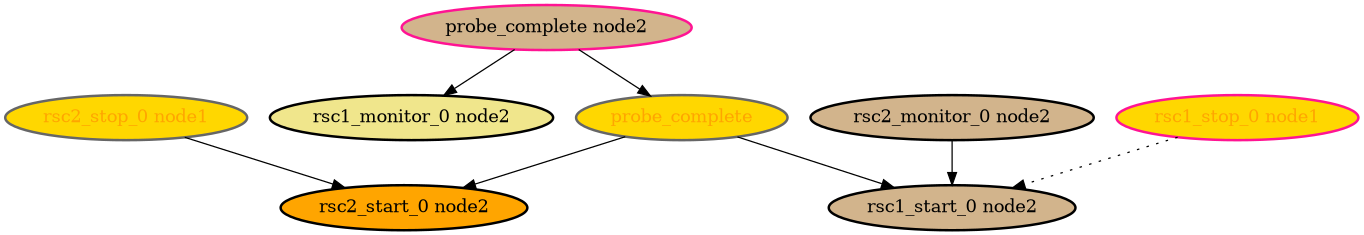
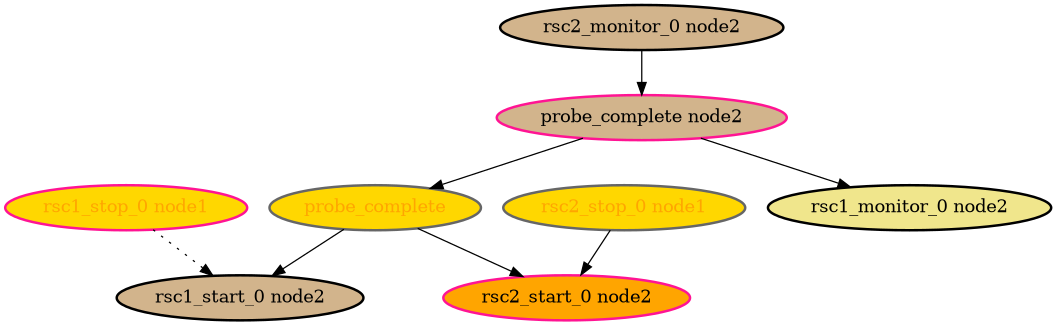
edge "rsc2_monitor_0 node2" -> "rsc1_start_0 node2": now "rsc2_monitor_0 node2" -> "probe_complete node2"
node "rsc2_start_0 node2": color black -> deeppink
